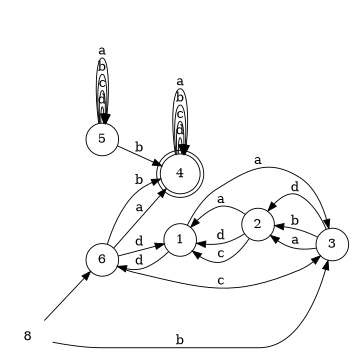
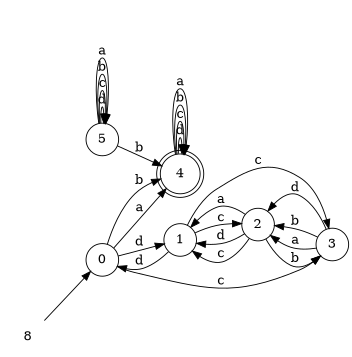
edge "1" -> "3": label "a" -> "c"
edge "1" -> "2": added, label "c"
node "6": label "6" -> "0"
edge "8" -> "3": now "2" -> "3"
